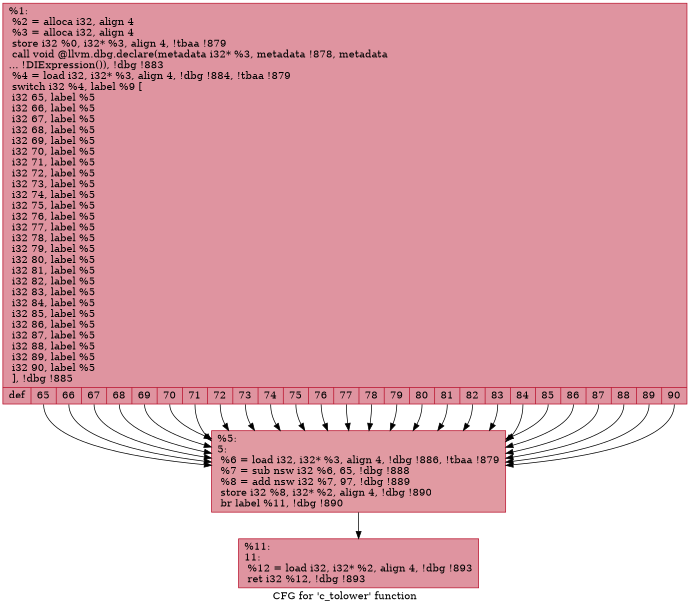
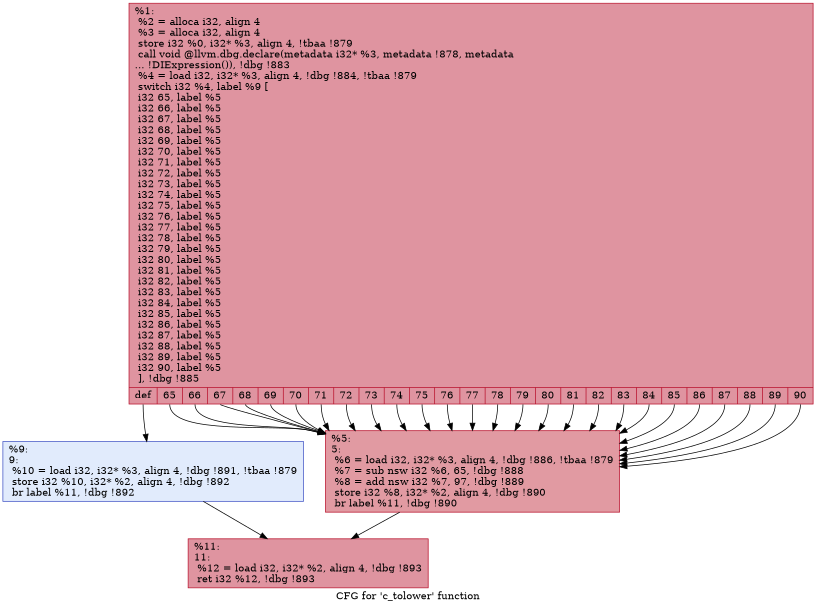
node "%9:": added
